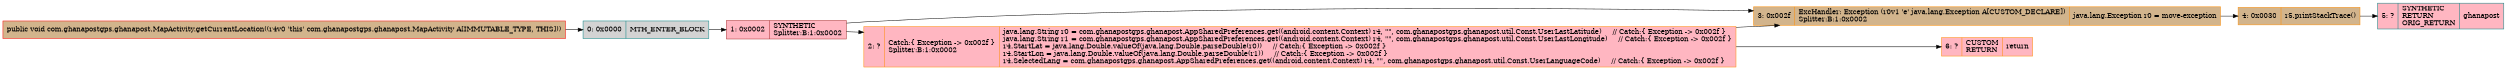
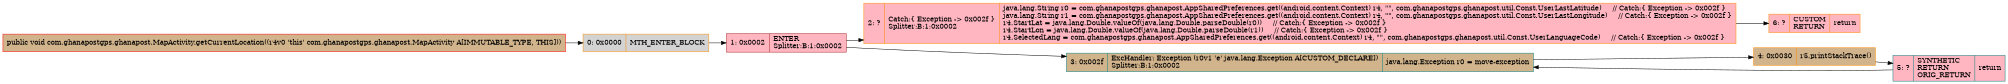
node "3: 0x002f": color darkorange -> teal
node "5: ?": text "ghanapost" -> "return"
node "1: 0x0002": text "SYNTHETIC" -> "ENTER"
edge "2: ?" -> "3: 0x002f": now "5: ?" -> "3: 0x002f"
node "0: 0x0000": color teal -> darkorange
